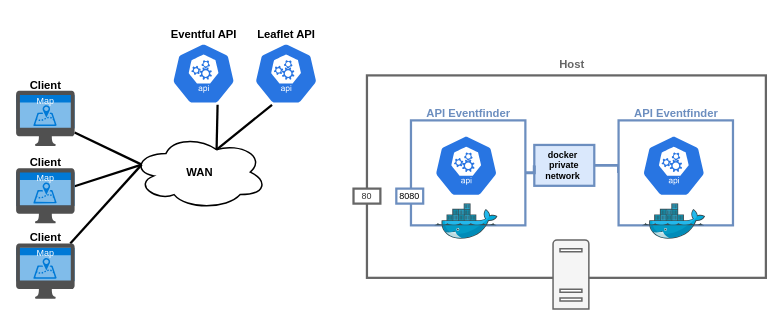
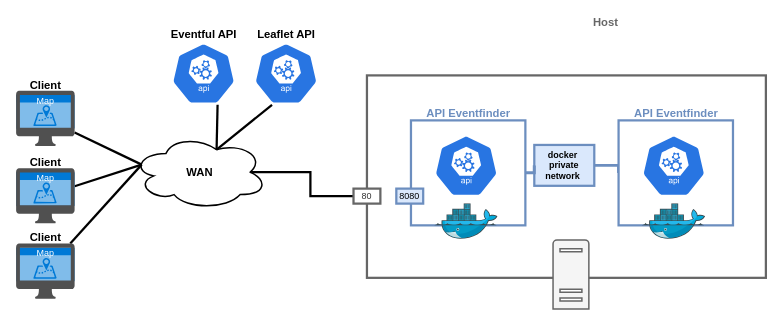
node "Host": moved (572, 60) -> (606, 19)
edge "WAN" -- "80": added
node "8080": fillcolor #ffffff -> #dae8fc
